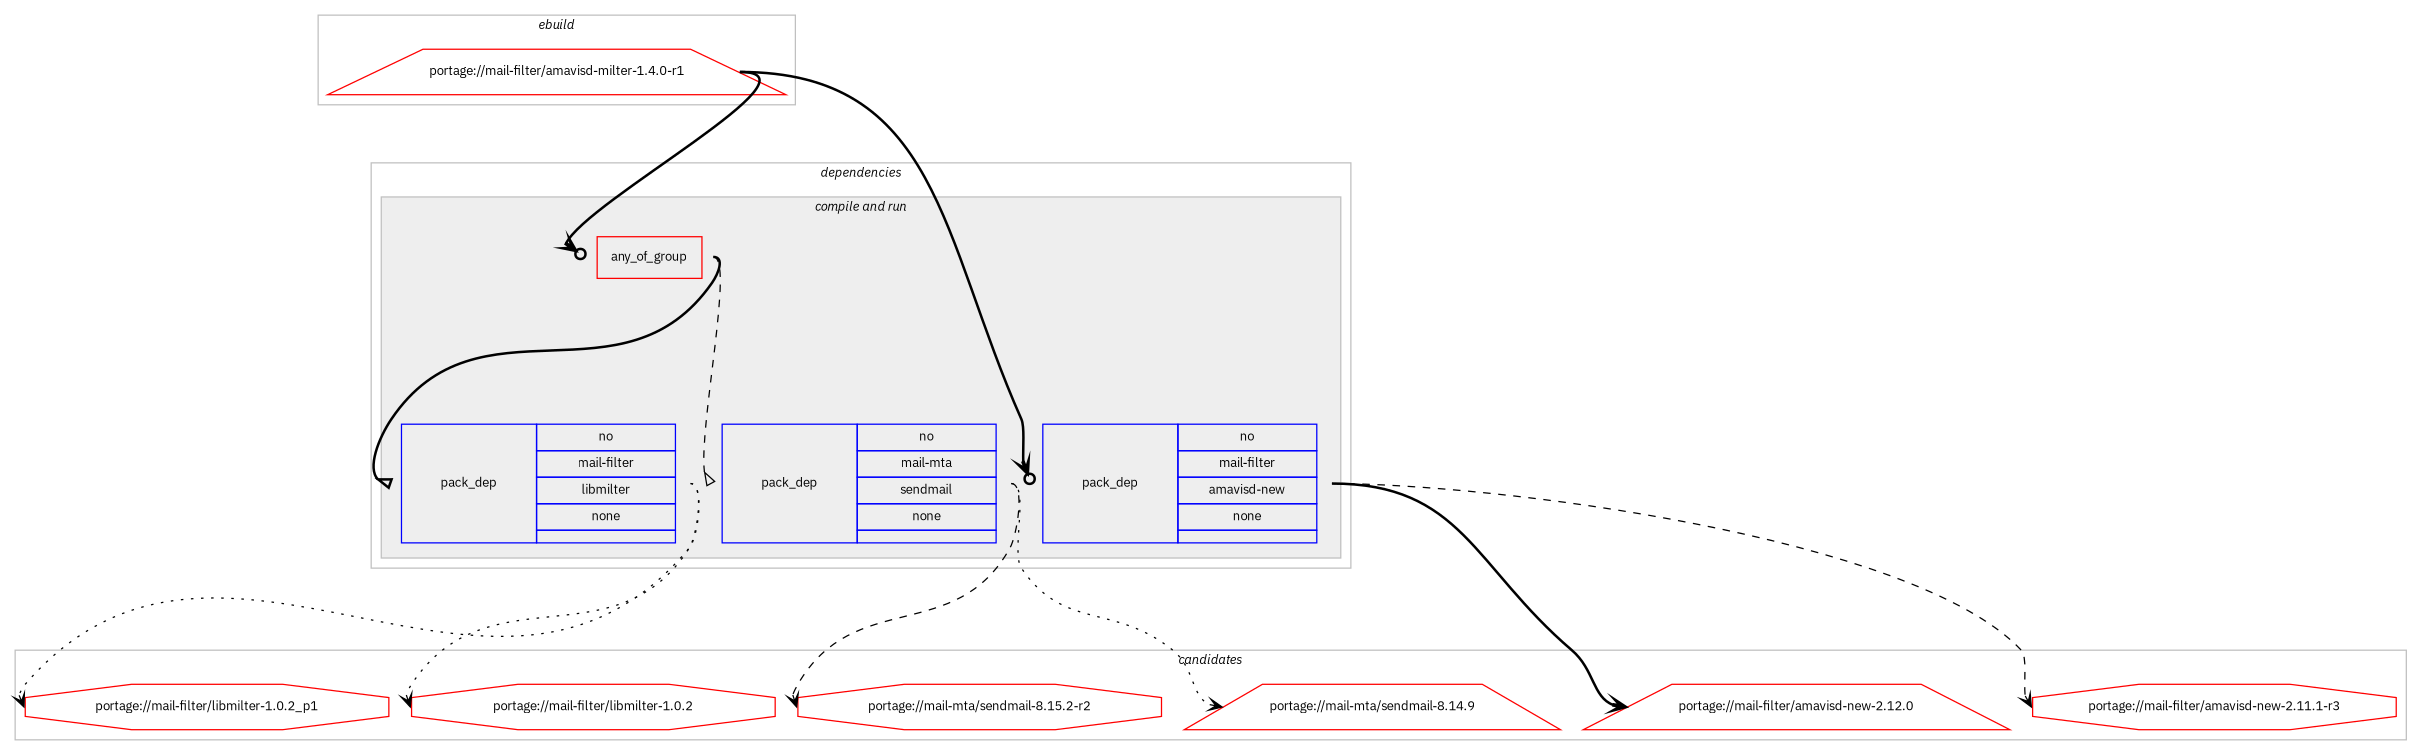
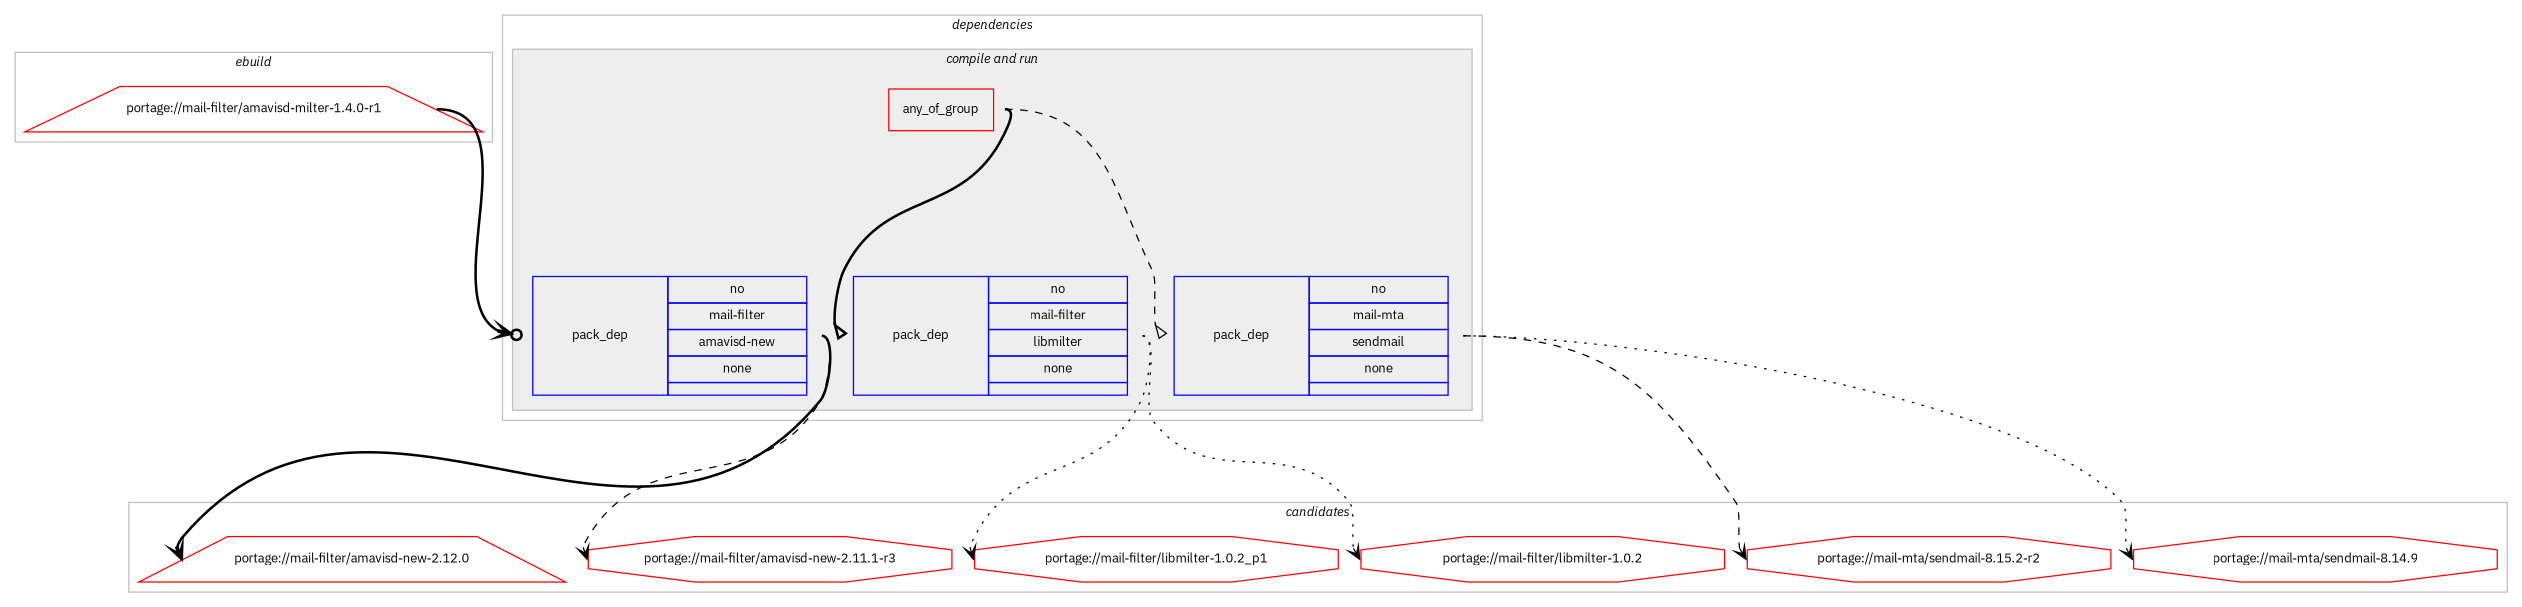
edge "portage://mail-filter/amavisd-milter-1.4.0-r1" -> "any_of_group": removed
node "portage://mail-mta/sendmail-8.14.9": shape trapezium -> octagon
